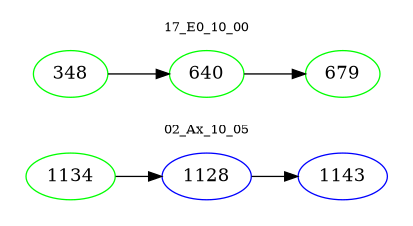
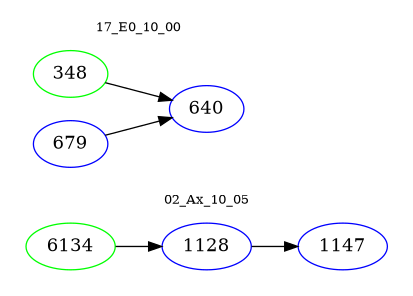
node "640": color green -> blue
edge "640" -> "679": reversed
node "679": color green -> blue
node "1134": label "1134" -> "6134"
node "1143": label "1143" -> "1147"
